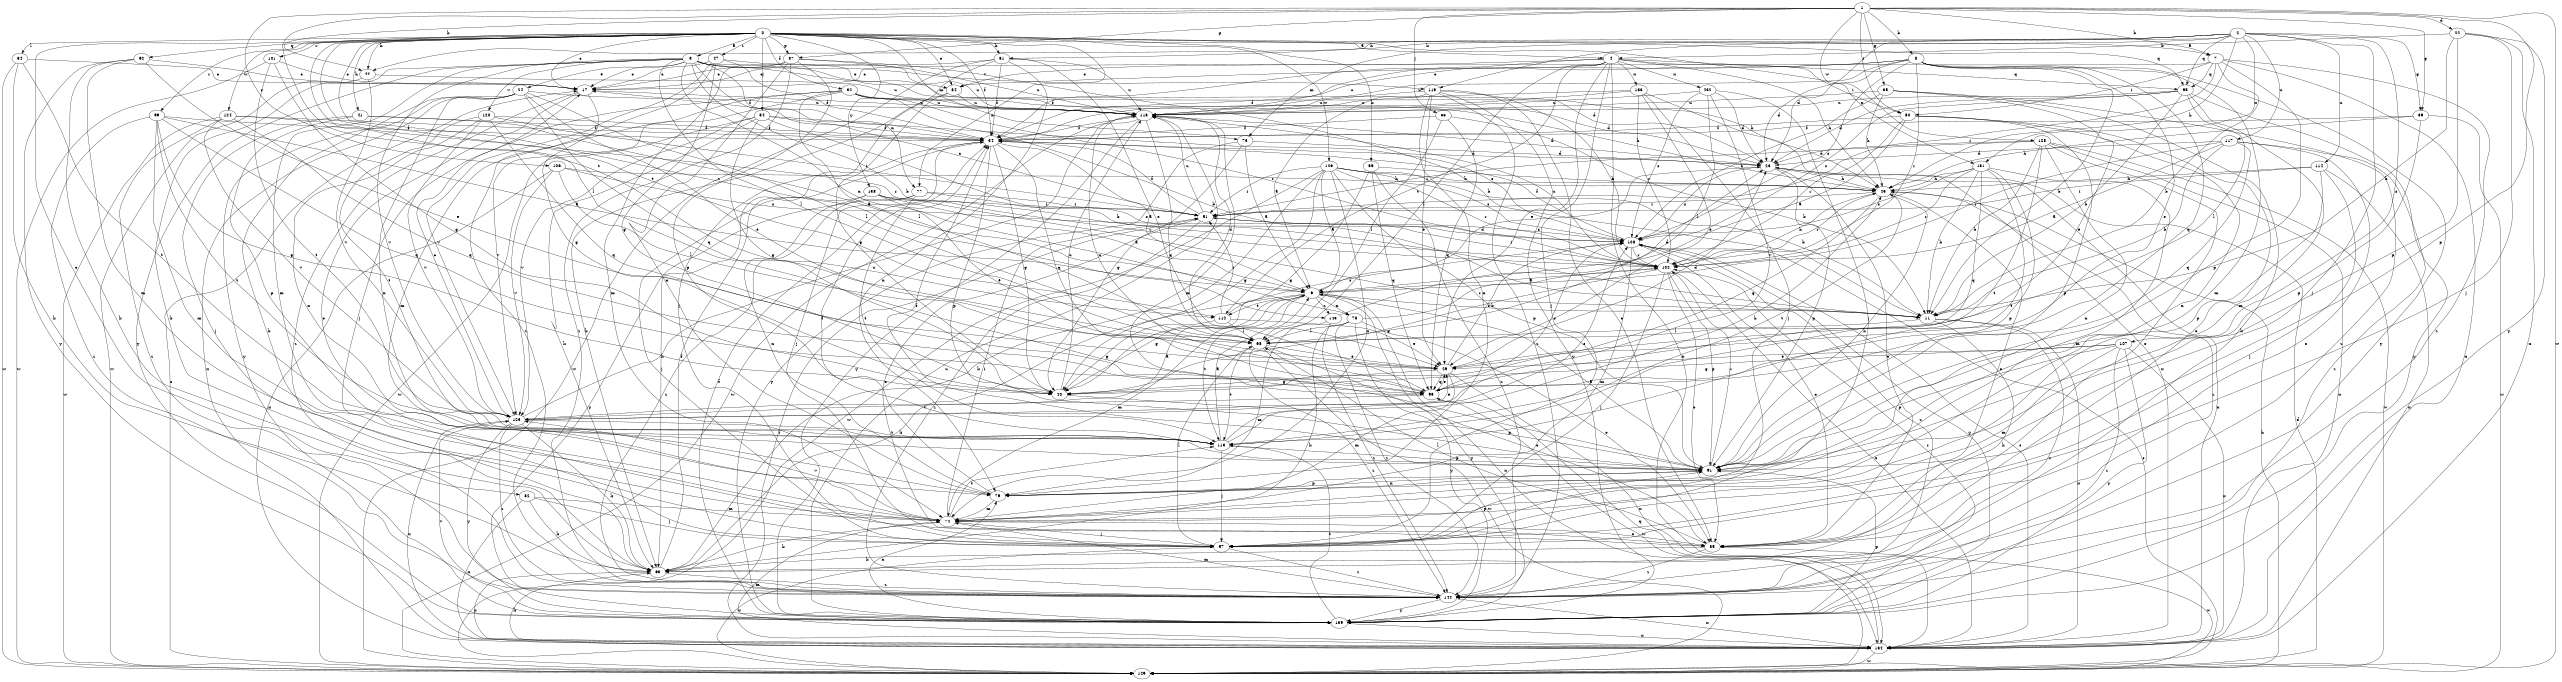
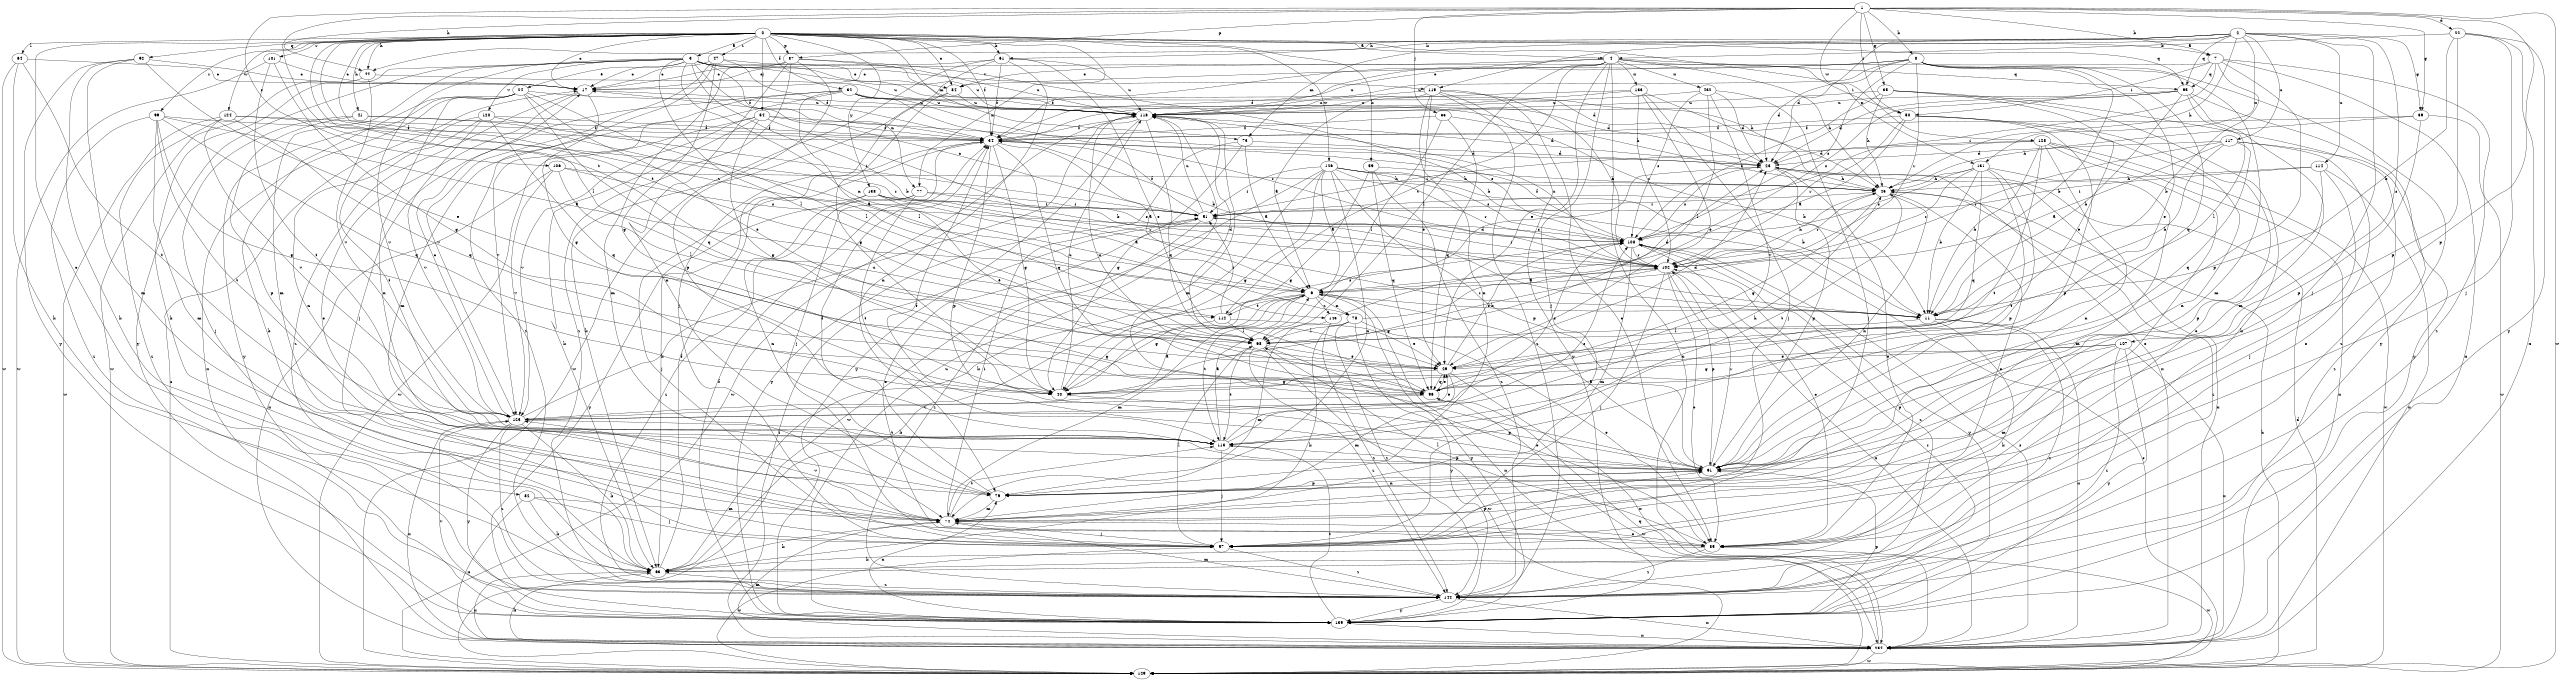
node "134": label "134" -> "234"
